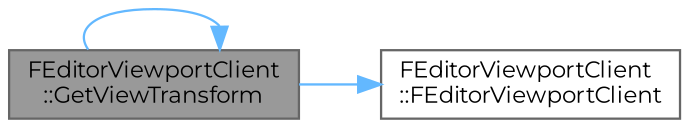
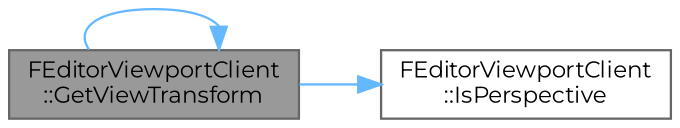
node "FEditorViewportClient ::FEditorViewportClient": label "FEditorViewportClient ::FEditorViewportClient" -> "FEditorViewportClient ::IsPerspective"
